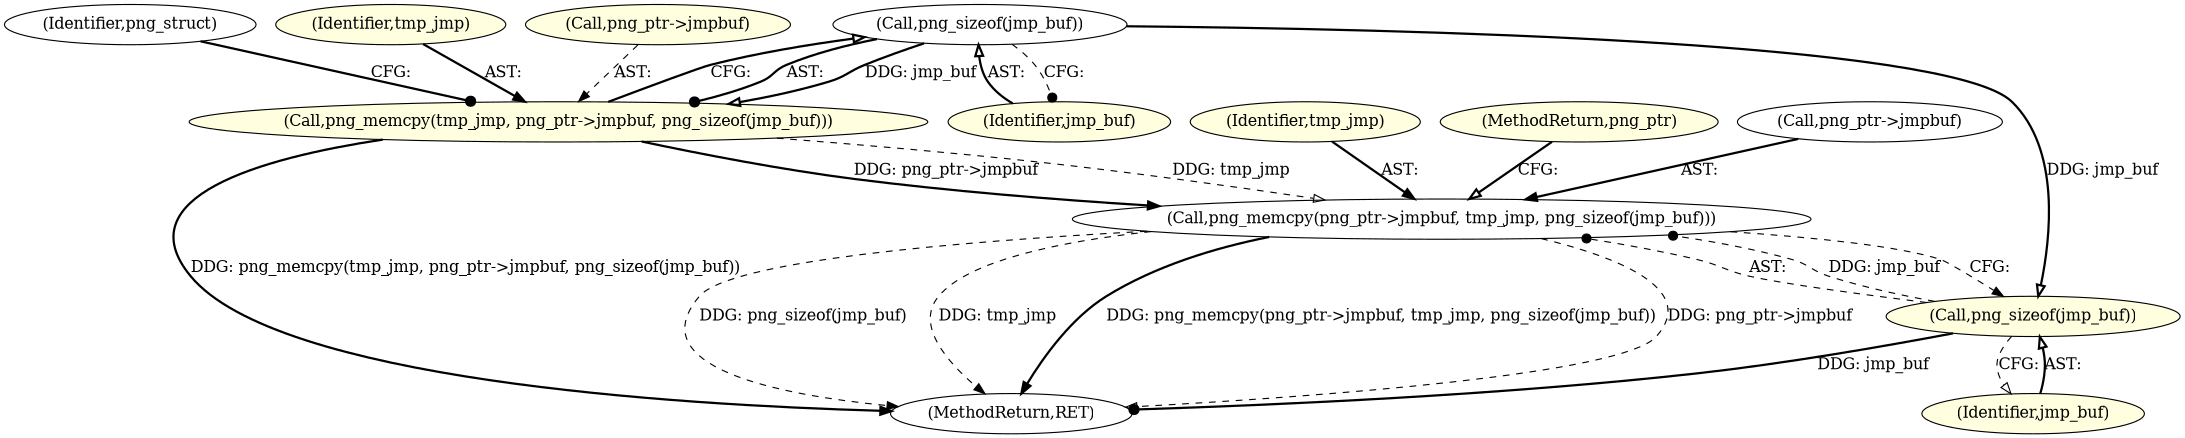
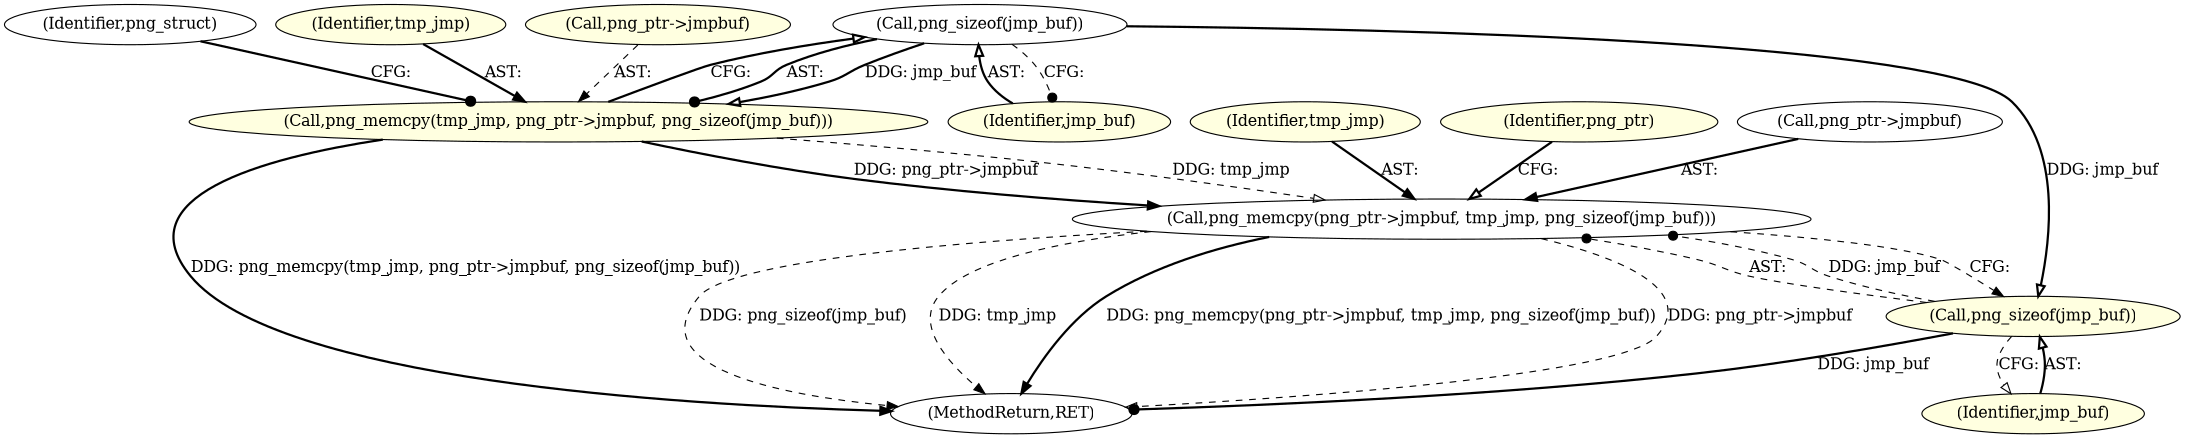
node "(MethodReturn,png_ptr)": label "(MethodReturn,png_ptr)" -> "(Identifier,png_ptr)"
